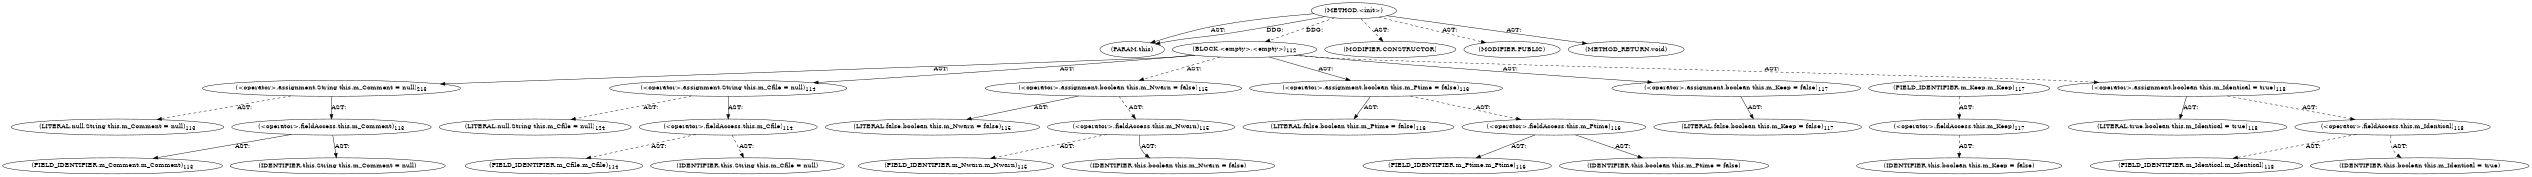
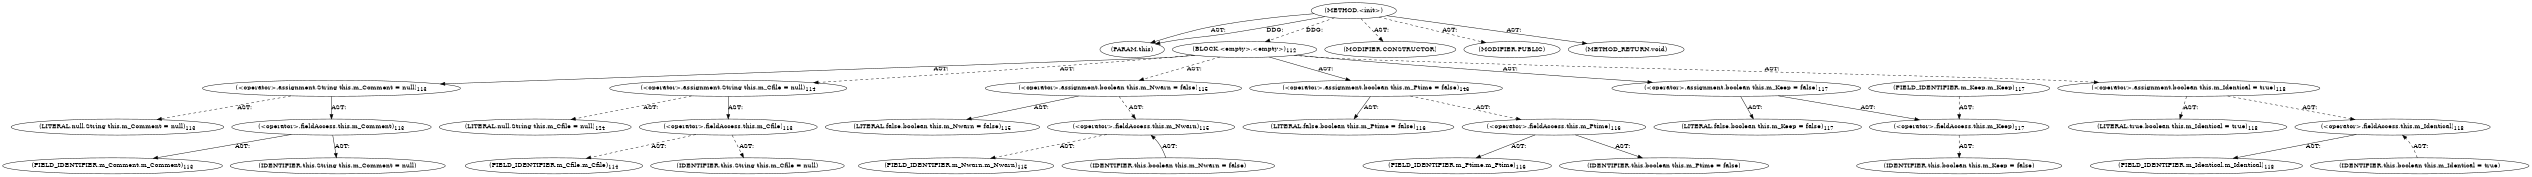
edge "(BLOCK,<empty>,<empty>)" -> "(<operator>.assignment,String this.m_Cfile = null)": style solid -> dashed
node "(<operator>.assignment,String this.m_Comment = null)": text "213" -> "113"
node "(<operator>.assignment,boolean this.m_Ptime = false)": text "116" -> "146"
edge "(<operator>.assignment,boolean this.m_Identical = true)" -> "(LITERAL,true,boolean this.m_Identical = true)": style solid -> dashed
edge "(<operator>.assignment,boolean this.m_Keep = false)" -> "(<operator>.fieldAccess,this.m_Keep)": added, label "AST:"
node "(<operator>.fieldAccess,this.m_Cfile)": text "114" -> "113"
edge "(<operator>.fieldAccess,this.m_Nwarn)" -> "(IDENTIFIER,this,boolean this.m_Nwarn = false)": reversed
edge "(<operator>.fieldAccess,this.m_Identical)" -> "(FIELD_IDENTIFIER,m_Identical,m_Identical)": style dashed -> solid
edge "(<operator>.fieldAccess,this.m_Identical)" -> "(IDENTIFIER,this,boolean this.m_Identical = true)": reversed
